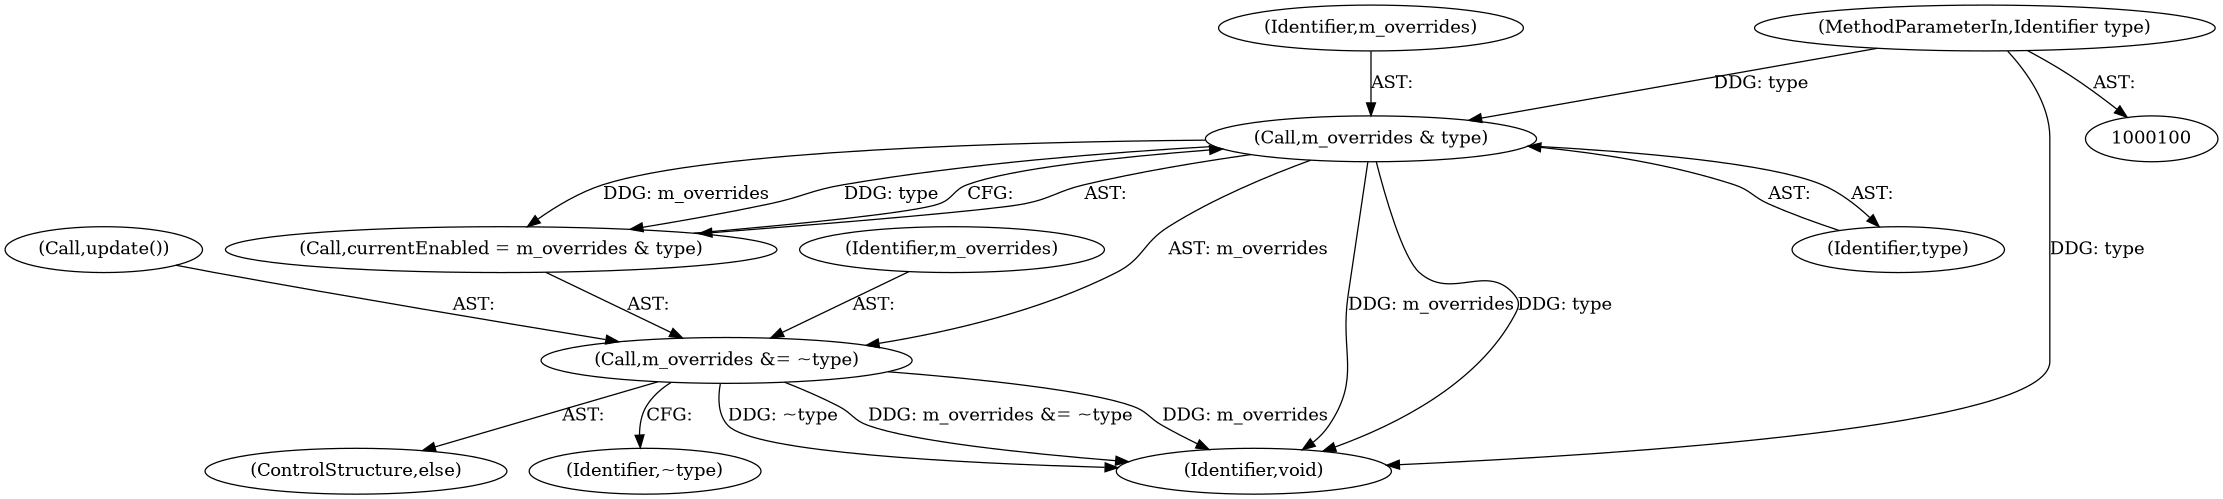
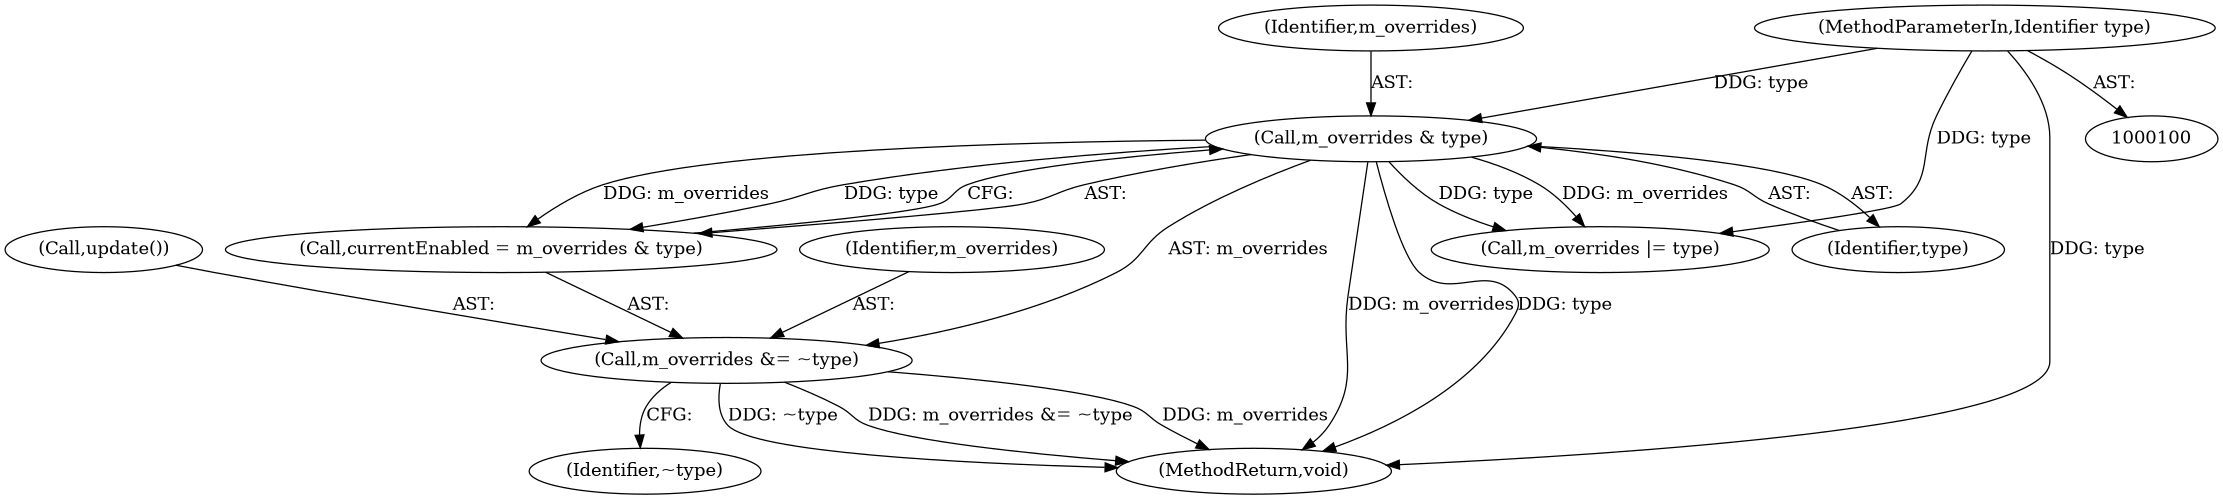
node "(Call,m_overrides |= type)": added
node "(ControlStructure,else)": removed
node "(Identifier,void)": label "(Identifier,void)" -> "(MethodReturn,void)"
